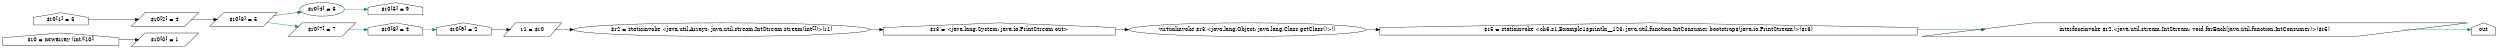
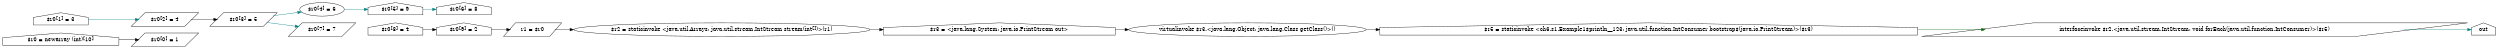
node "$r0[6] = 8": added
edge "$r0[3] = 5" -> "$r0[4] = 6": color darkgreen -> teal
edge "$r0[1] = 3" -> "$r0[2] = 4": color black -> teal
edge "$r0[7] = 7" -> "$r0[8] = 4": removed
edge "$r0[8] = 4" -> "$r0[9] = 2": color teal -> black
